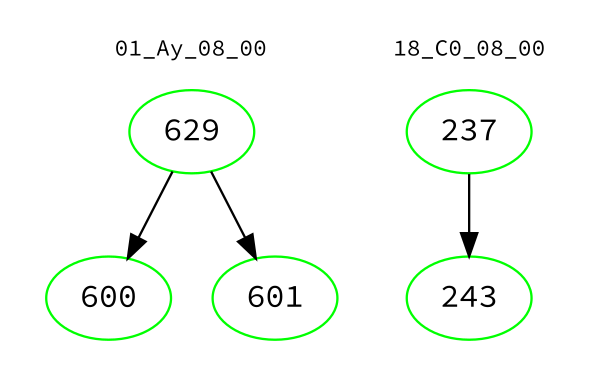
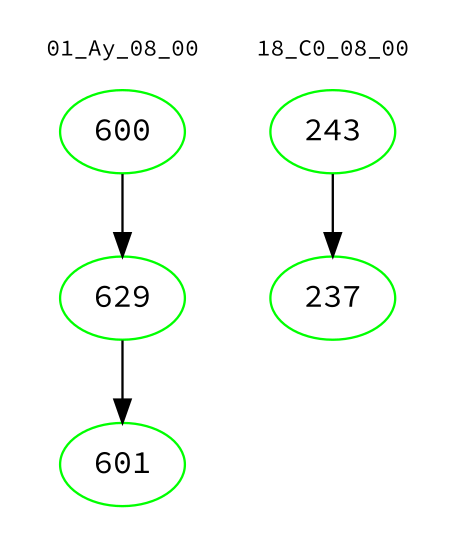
edge "237" -> "243": reversed
edge "629" -> "600": reversed
